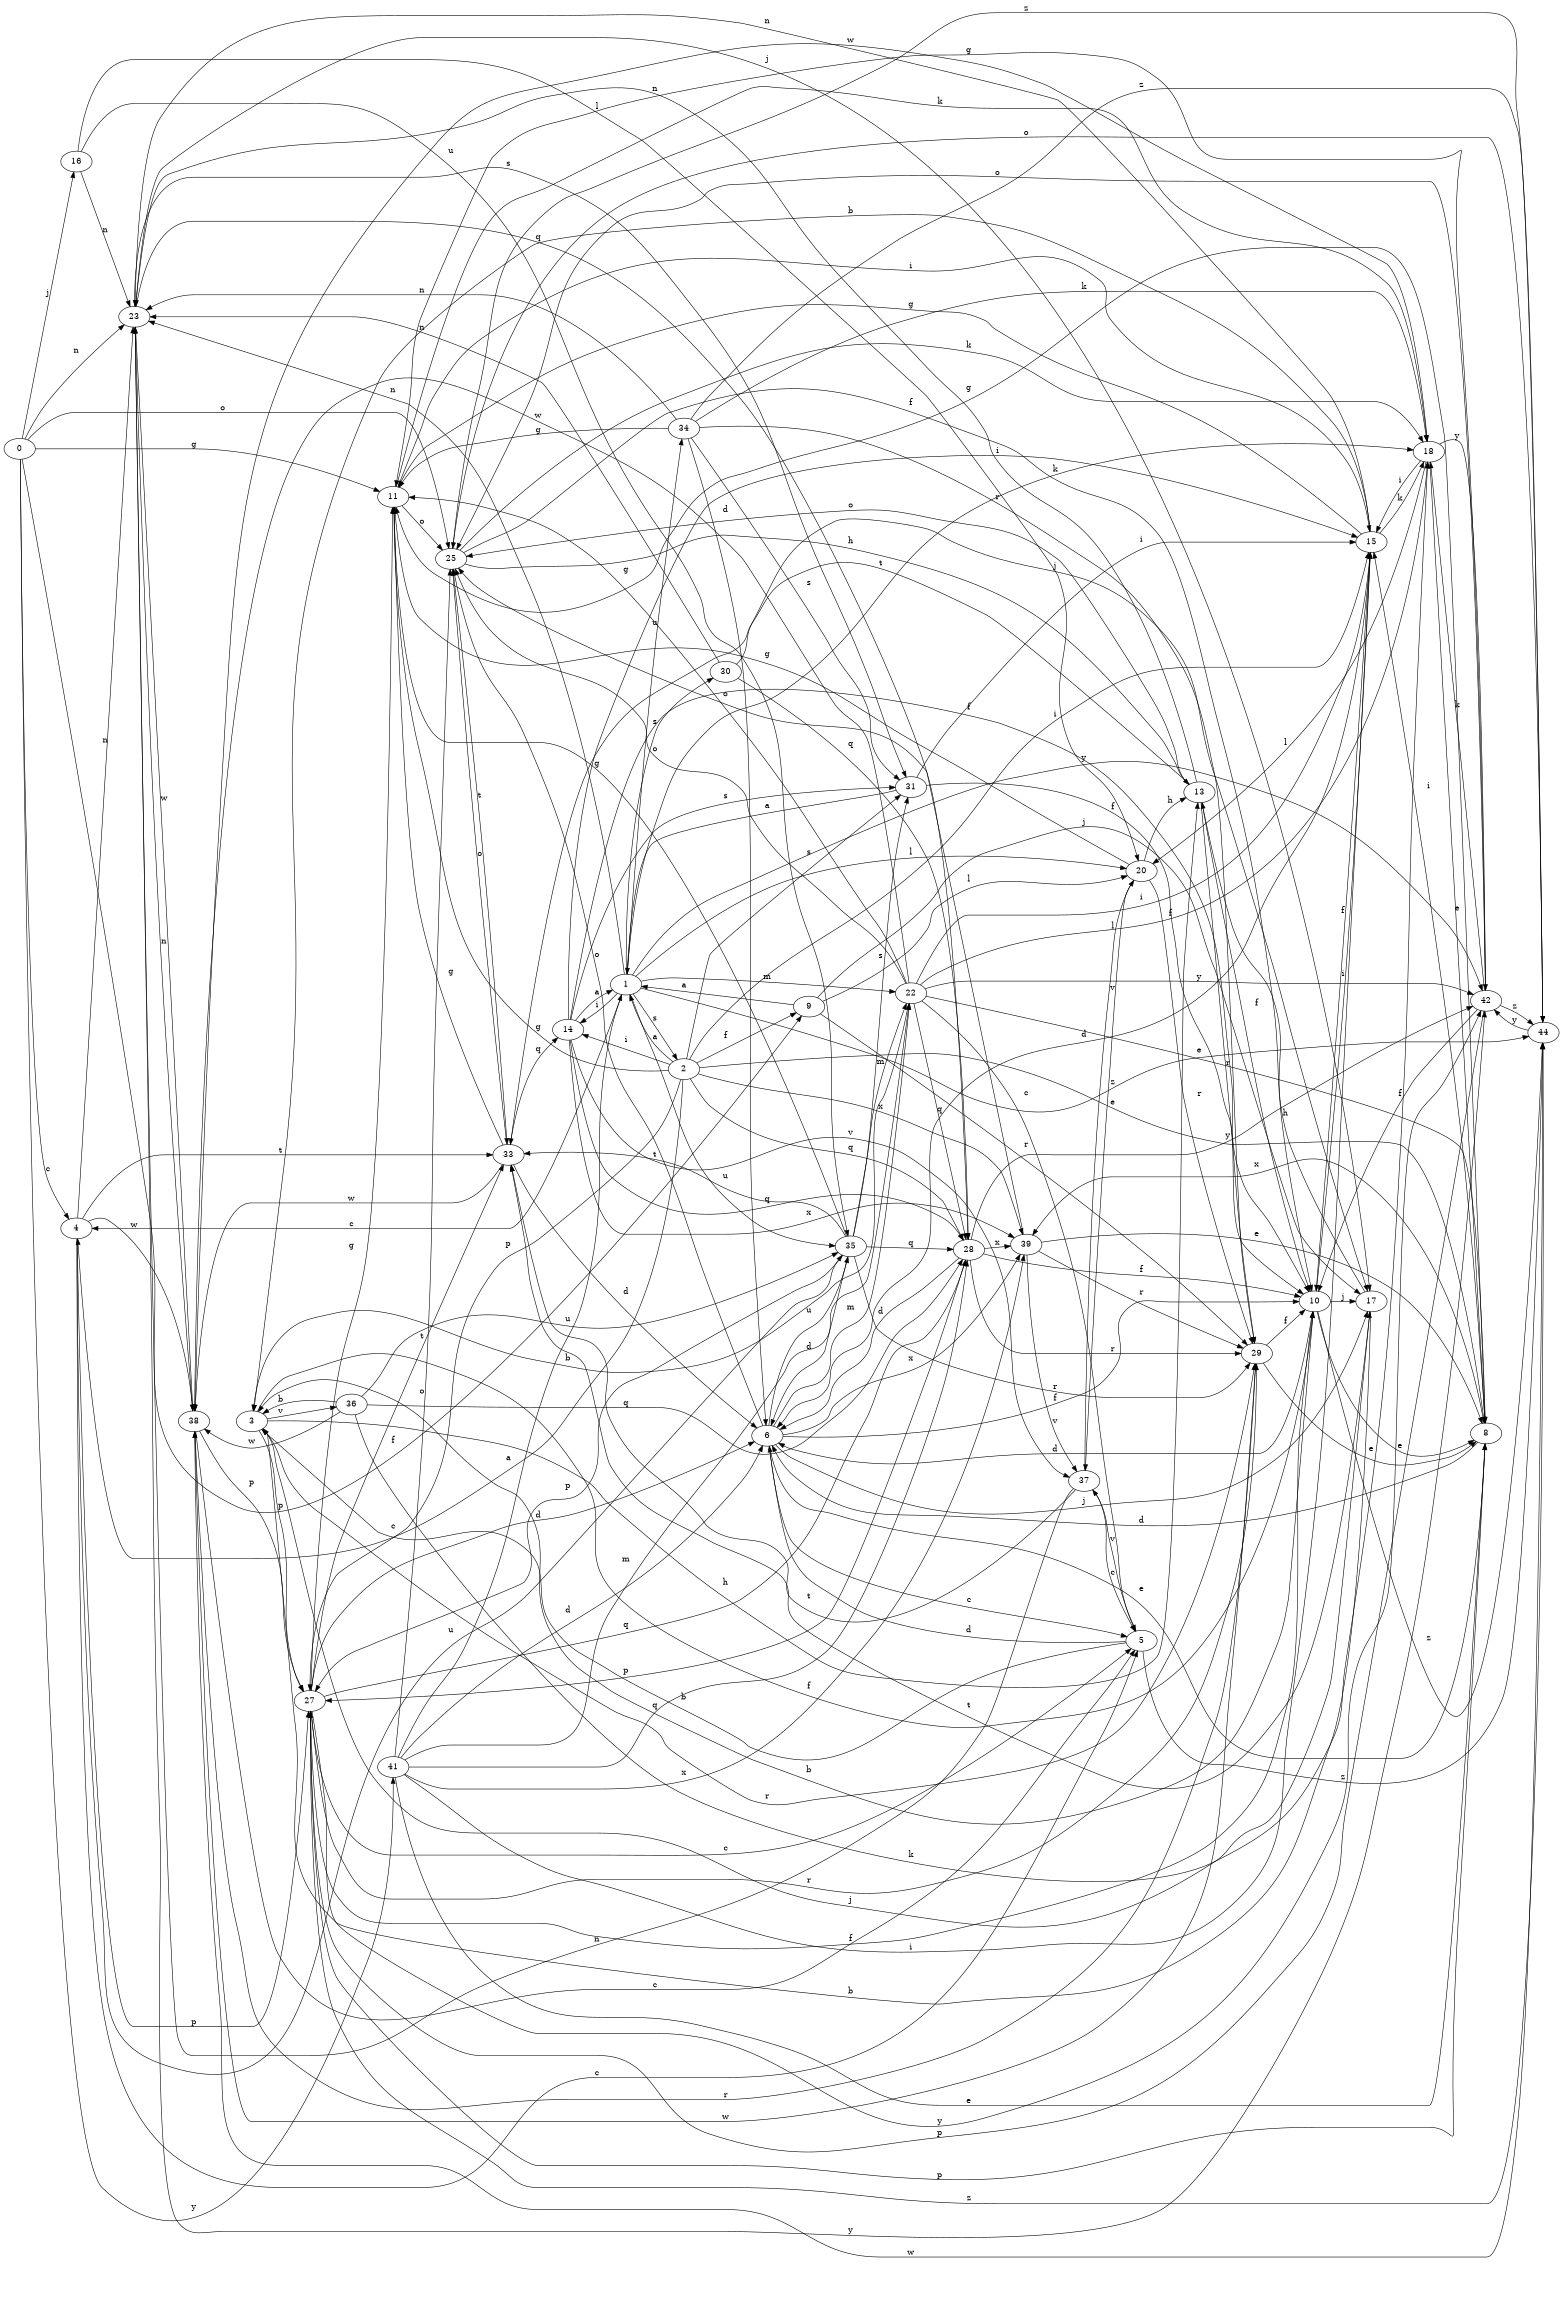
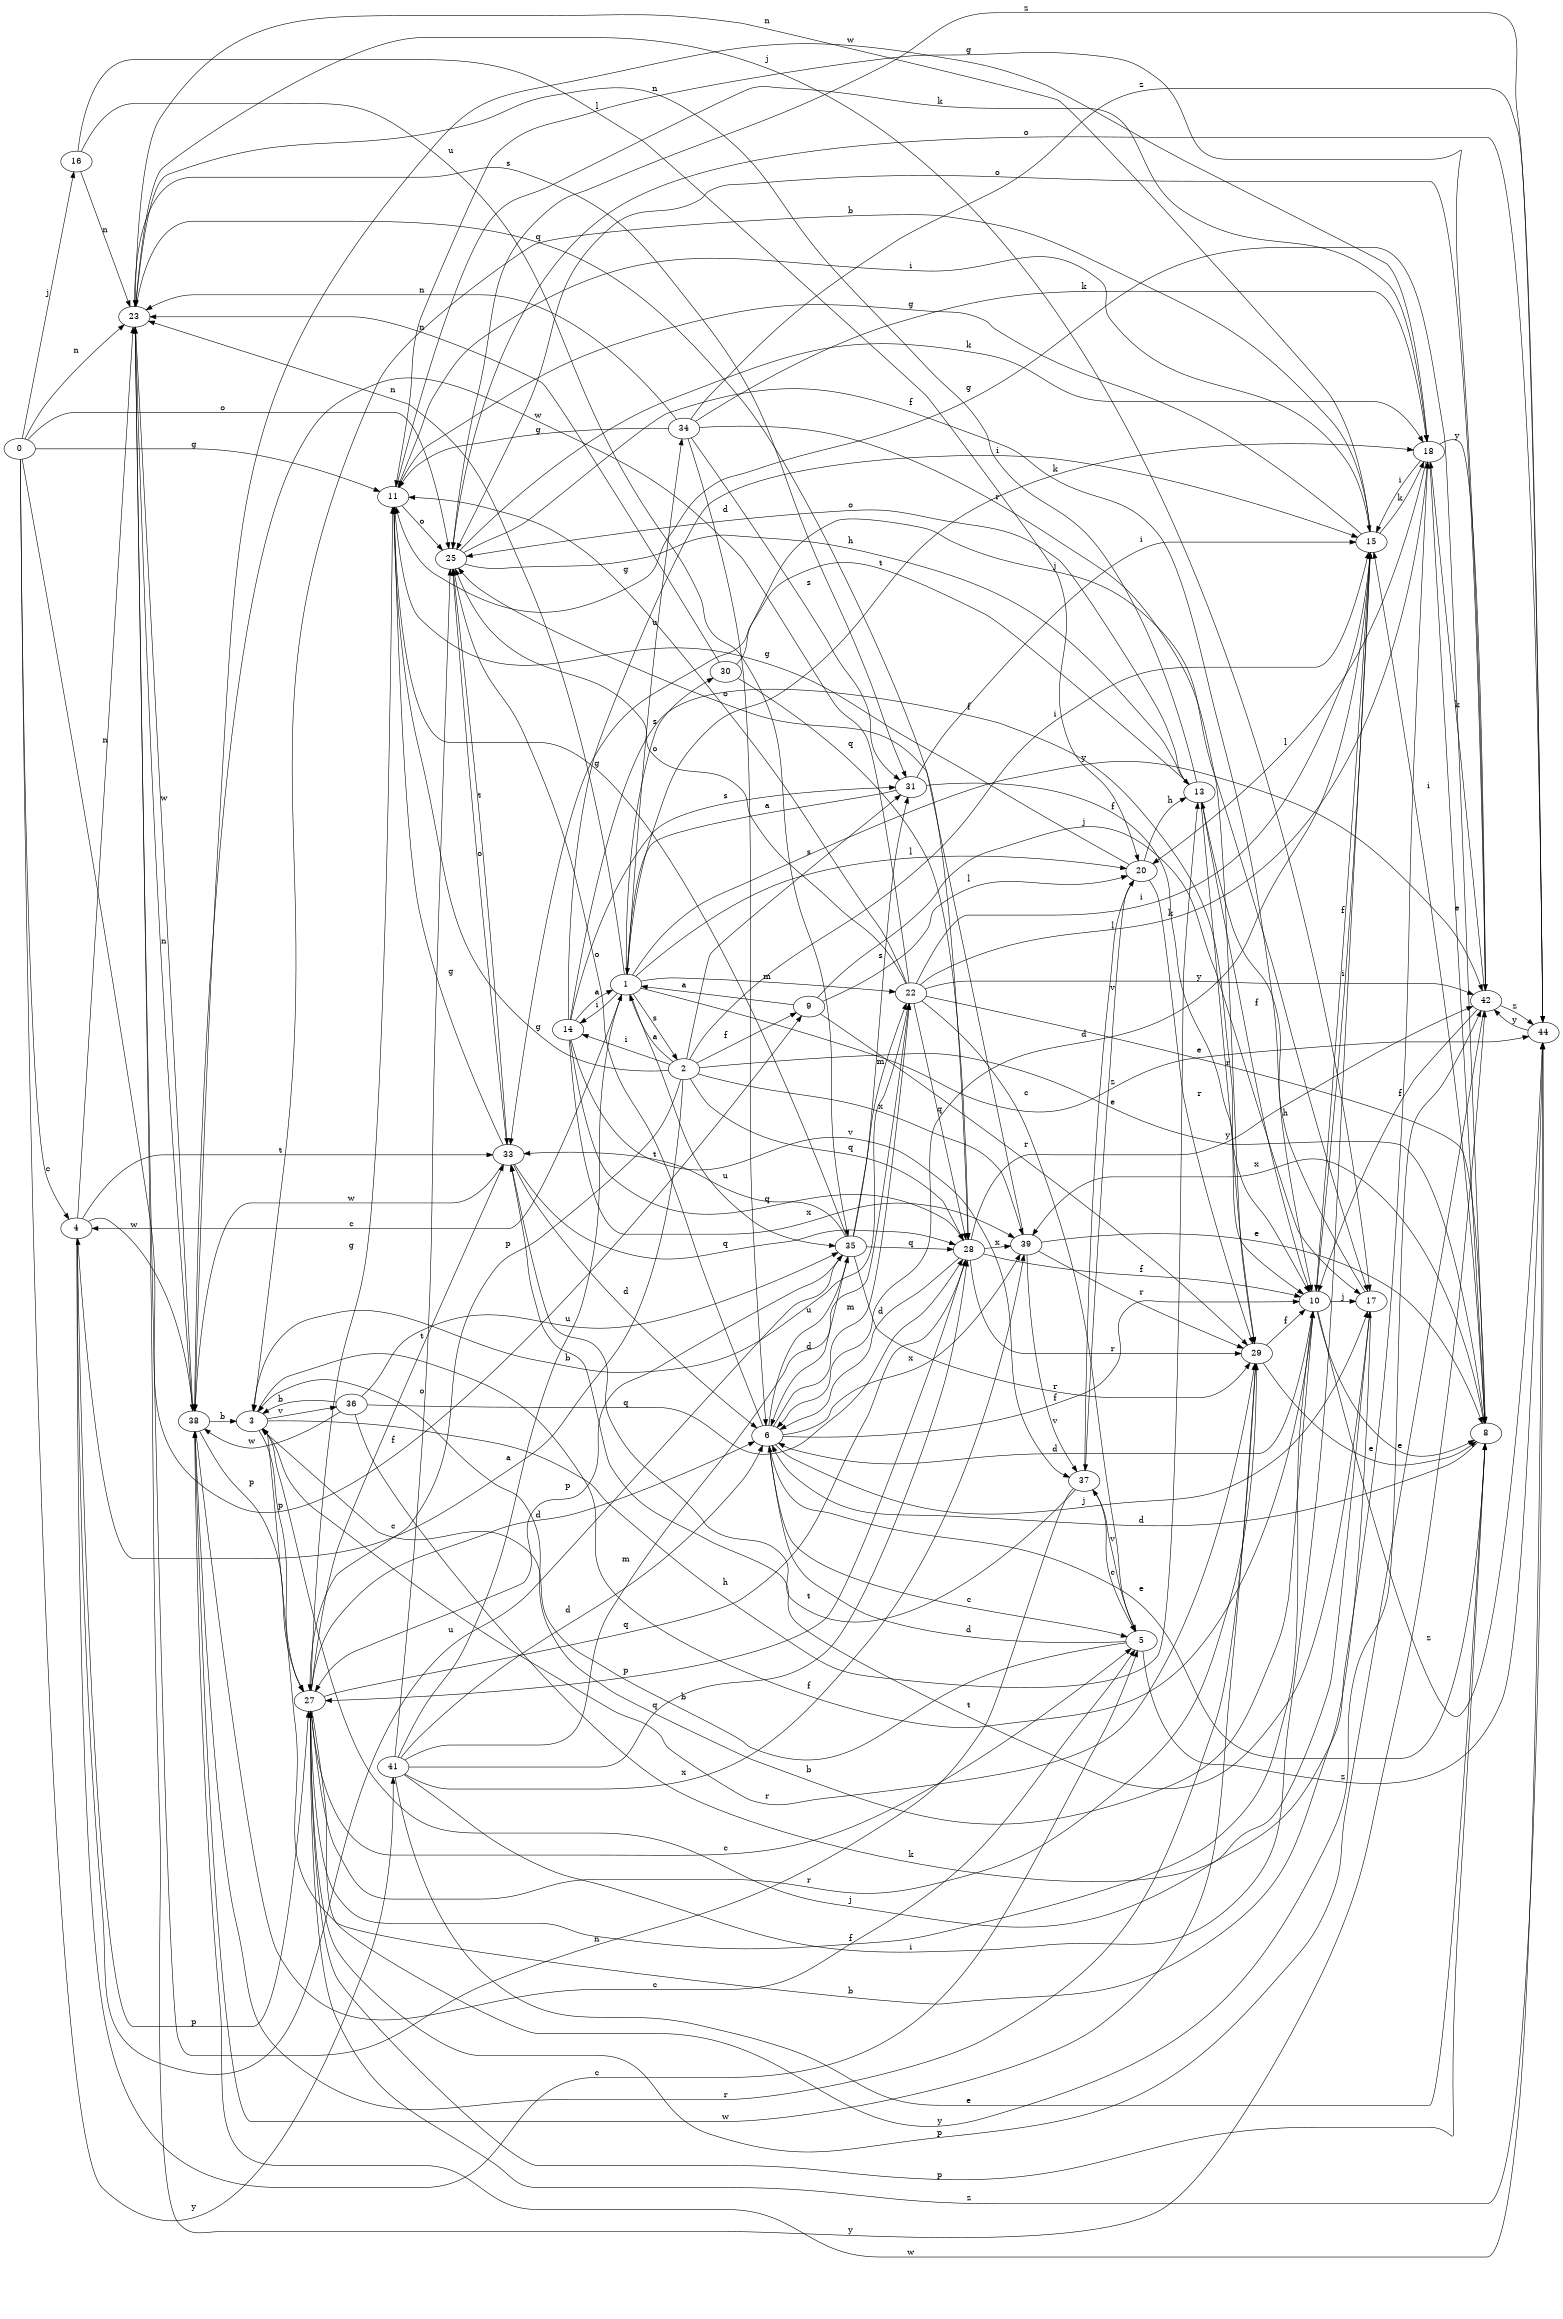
edge "22" -> "18": label "f" -> "k"
edge "33" -> "14": now "33" -> "28"
edge "38" -> "3": added, label "b"
